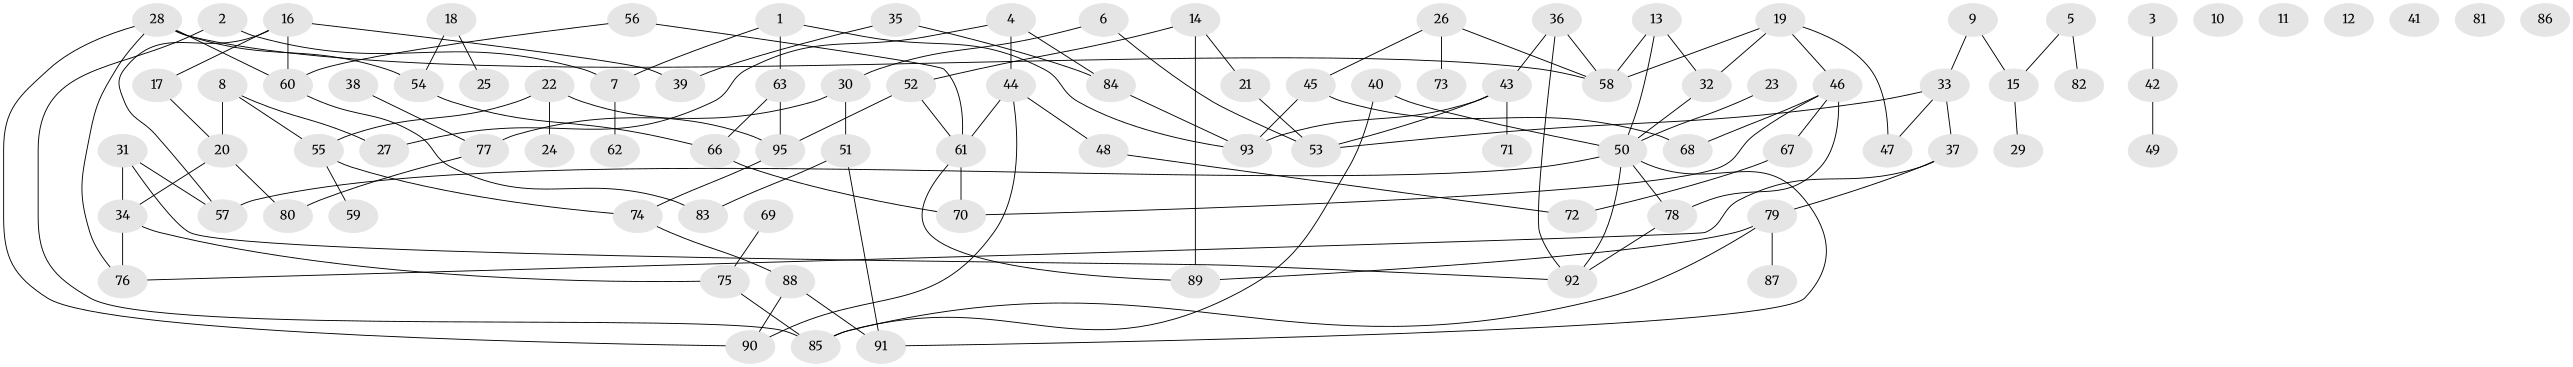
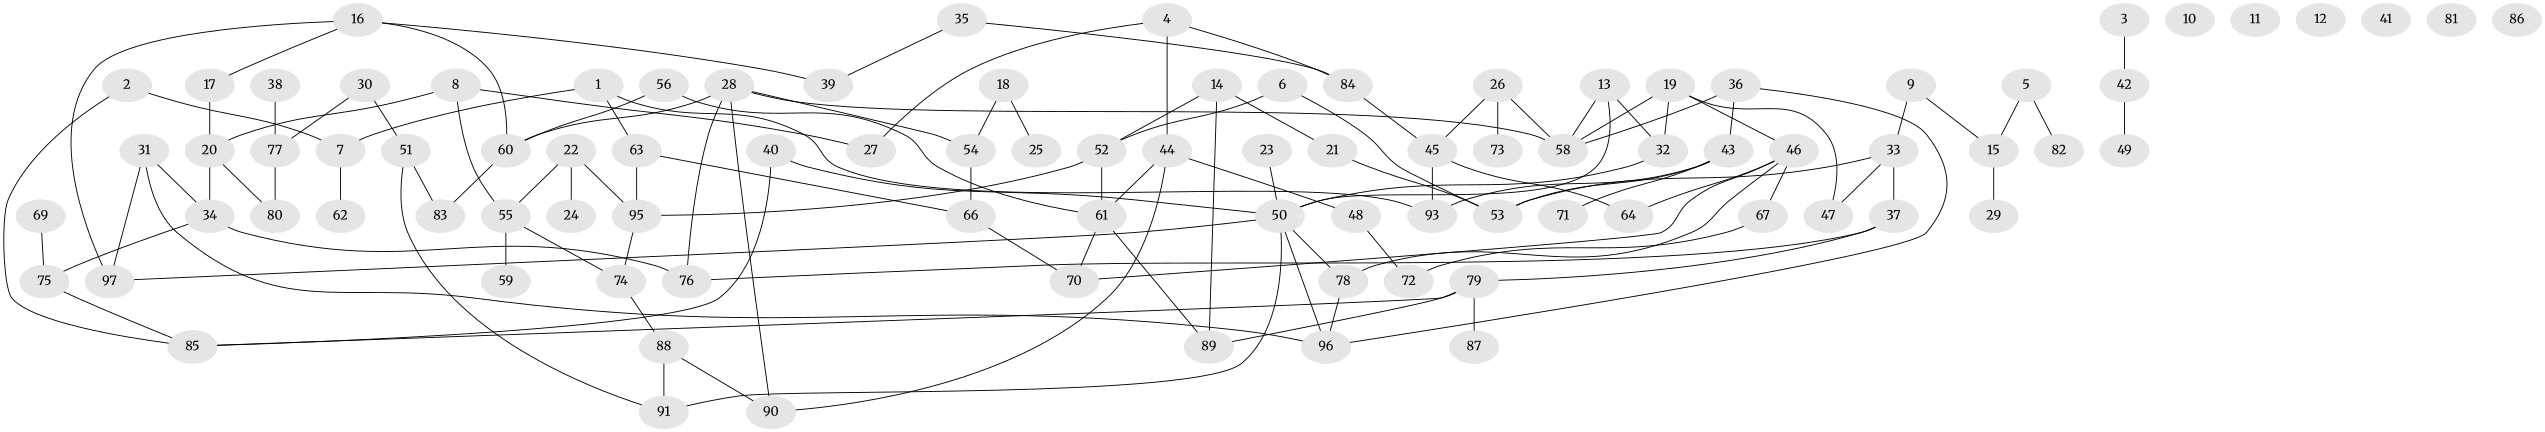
edge "6" -- "30": now "6" -- "52"
edge "84" -- "93": now "84" -- "45"
node "68": label "68" -> "64"
node "57": label "57" -> "97"
node "92": label "92" -> "96"
